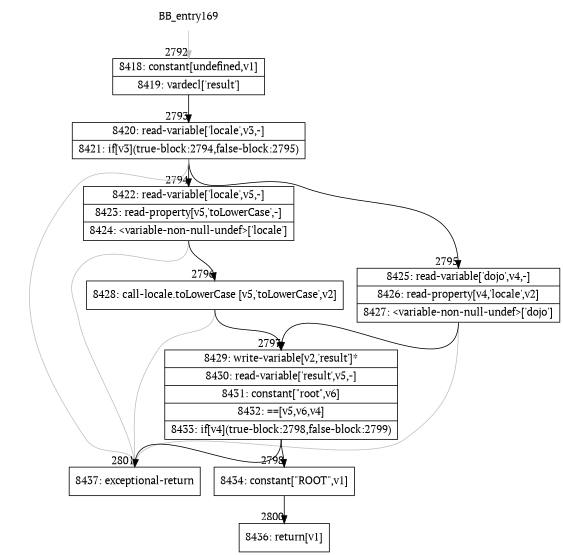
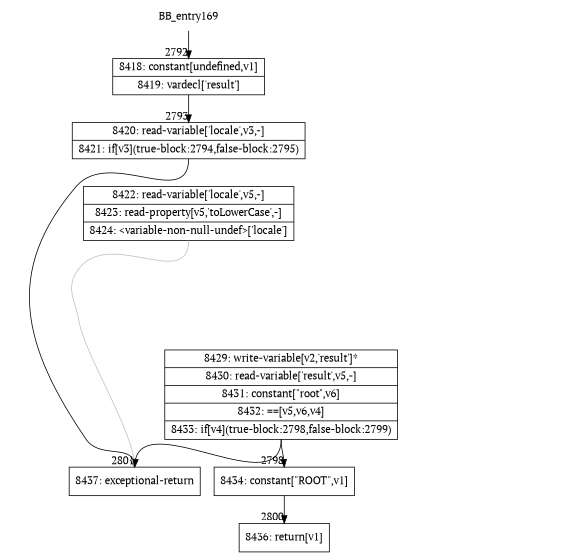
edge "BB_entry169" -> "8418: constant[undefined,v1]": color gray -> black
edge "8420: read-variable['locale',v3,-]" -> "8422: read-variable['locale',v5,-]": removed
edge "8420: read-variable['locale',v3,-]" -> "8437: exceptional-return": color gray -> black
node "8428: call-locale.toLowerCase [v5,'toLowerCase',v2]": removed
node "8425: read-variable['dojo',v4,-]": removed
